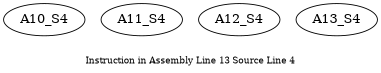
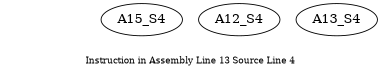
node "A10_S4": removed
node "A11_S4": label "A11_S4" -> "A15_S4"
